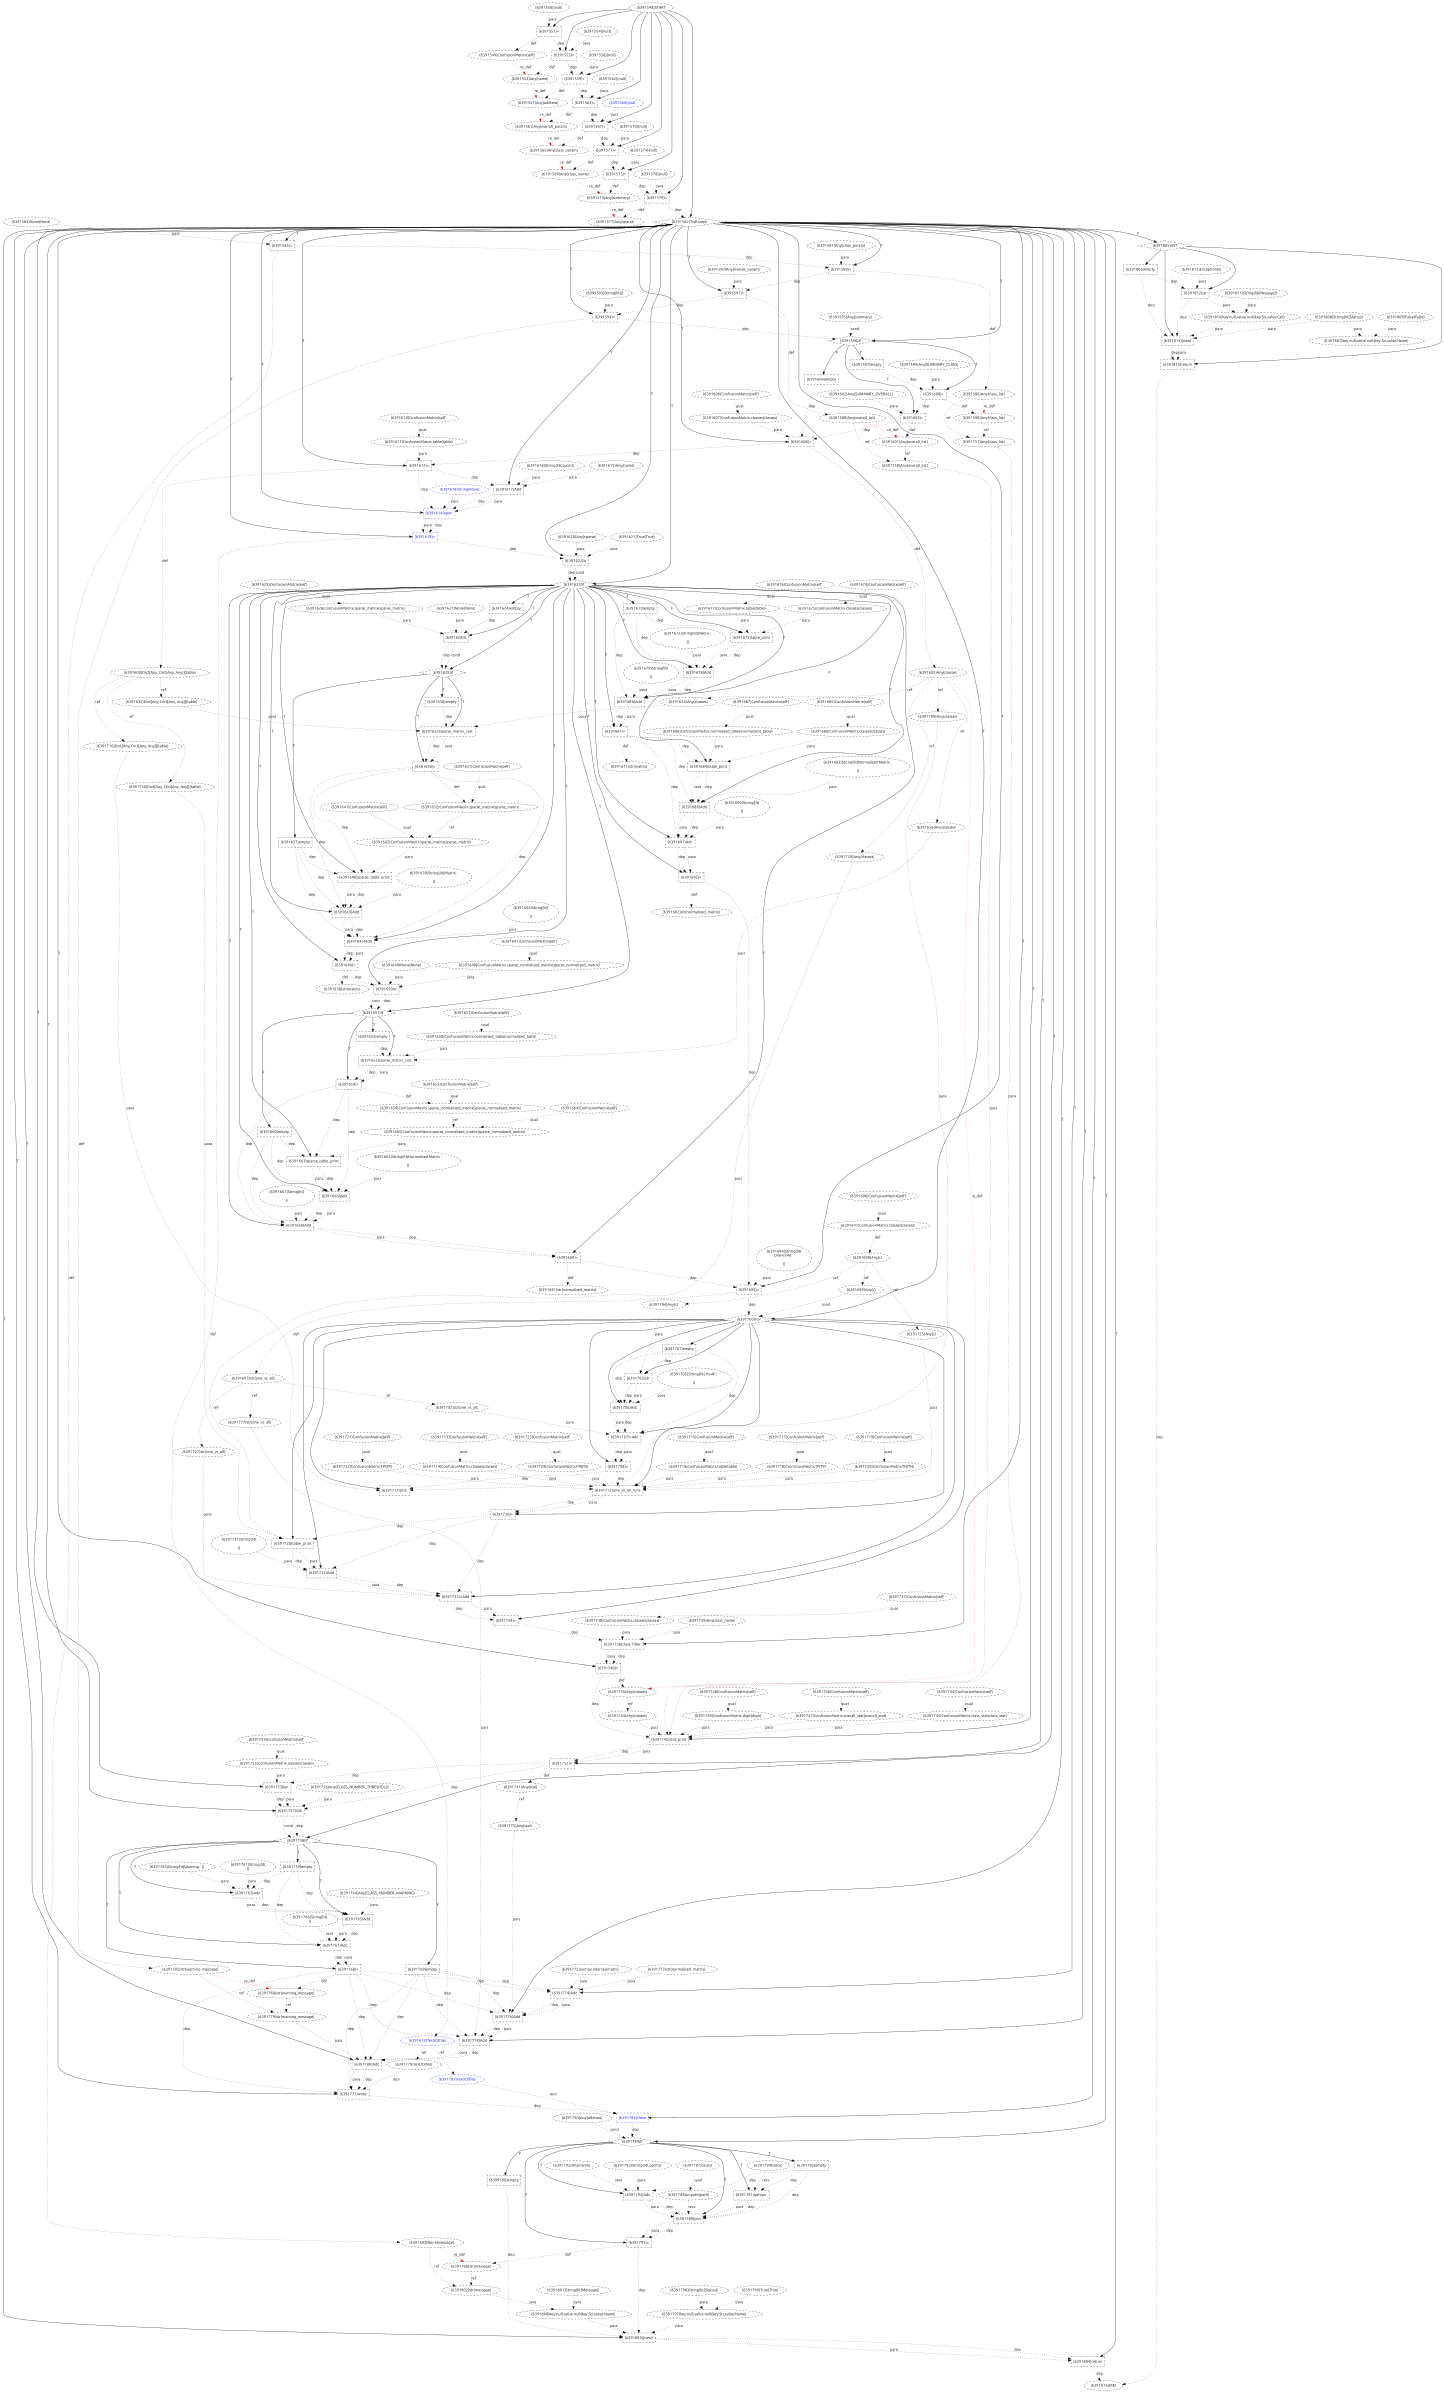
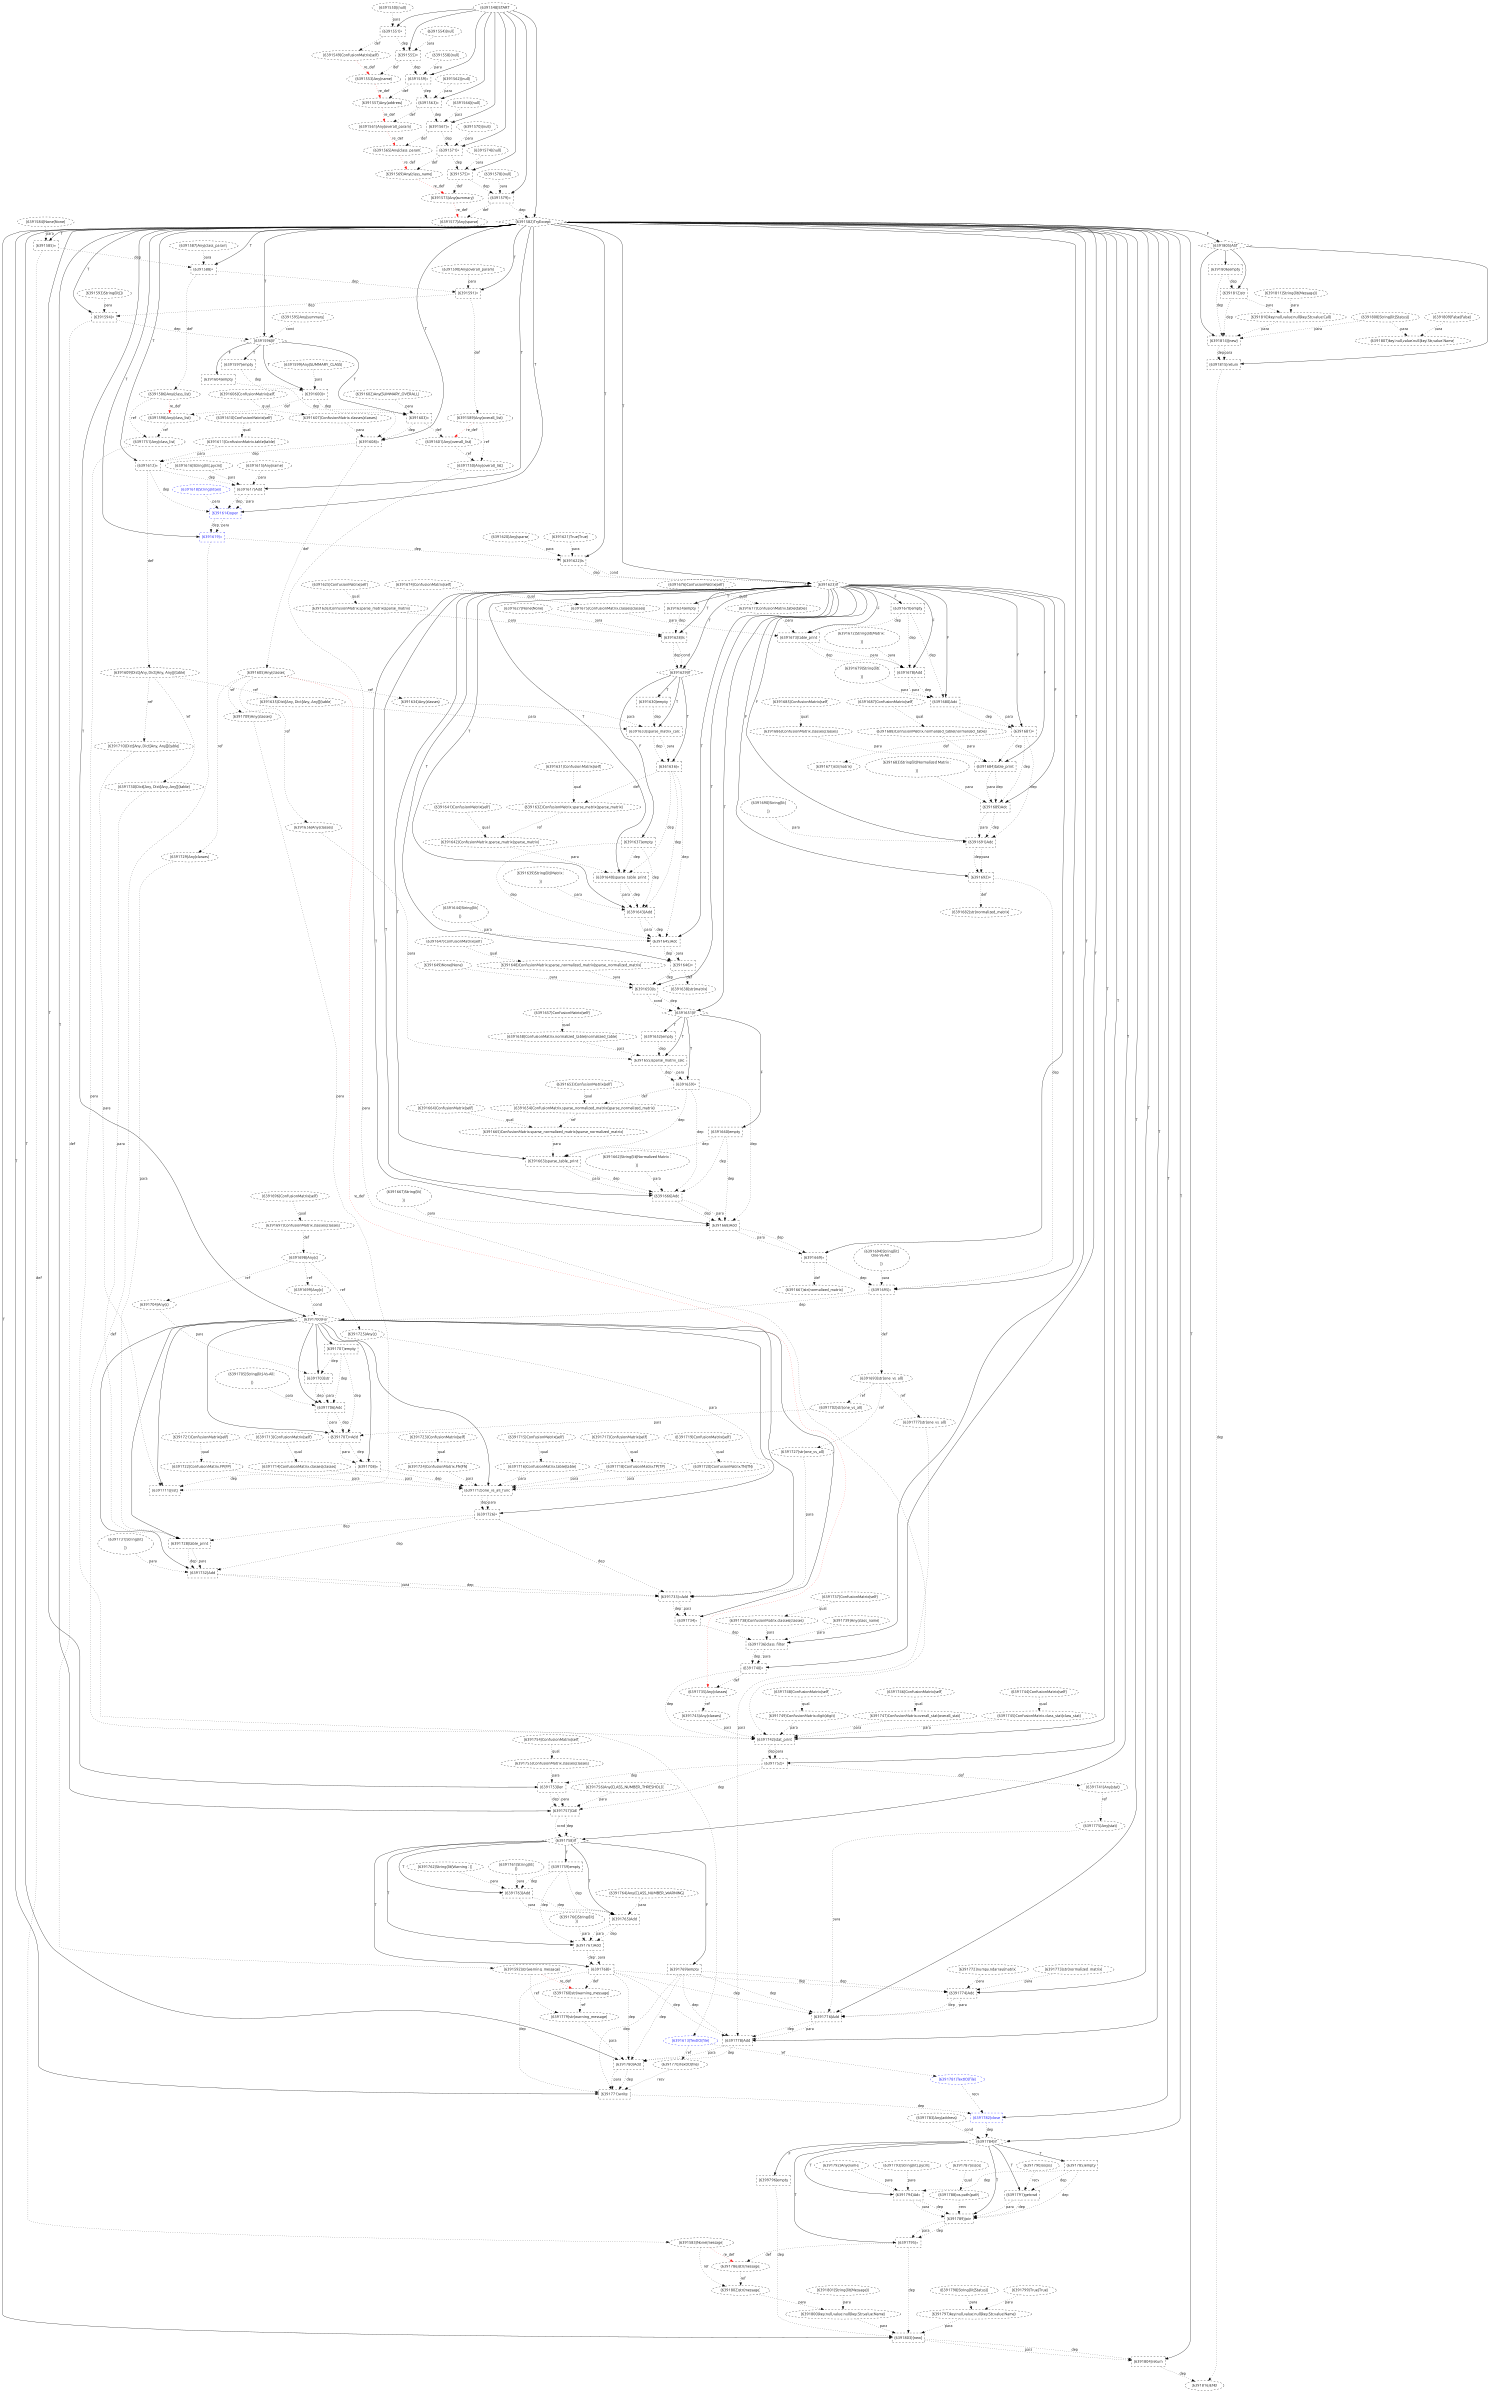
node "(6391566)(null)": fontcolor blue -> black
node "(6391813)Exception(e)": removed
